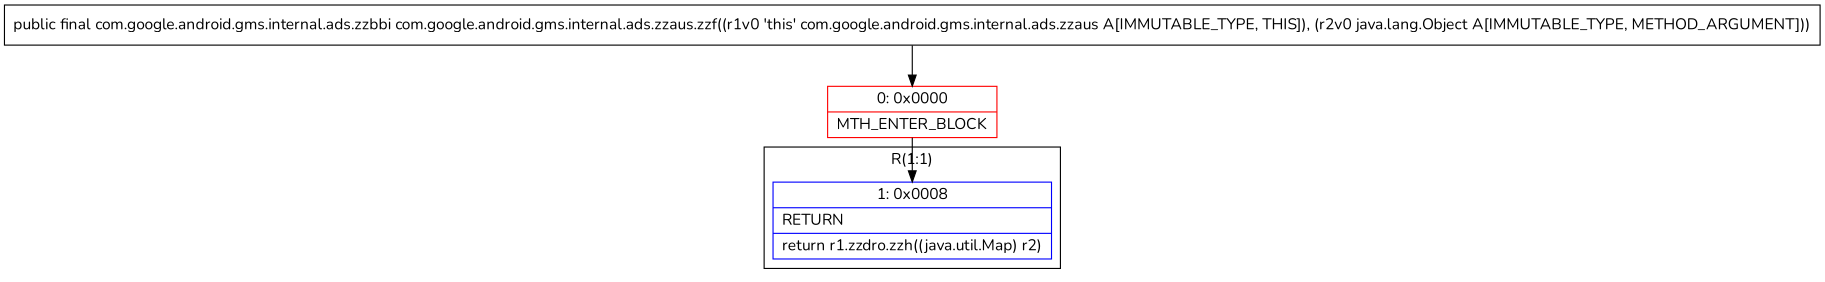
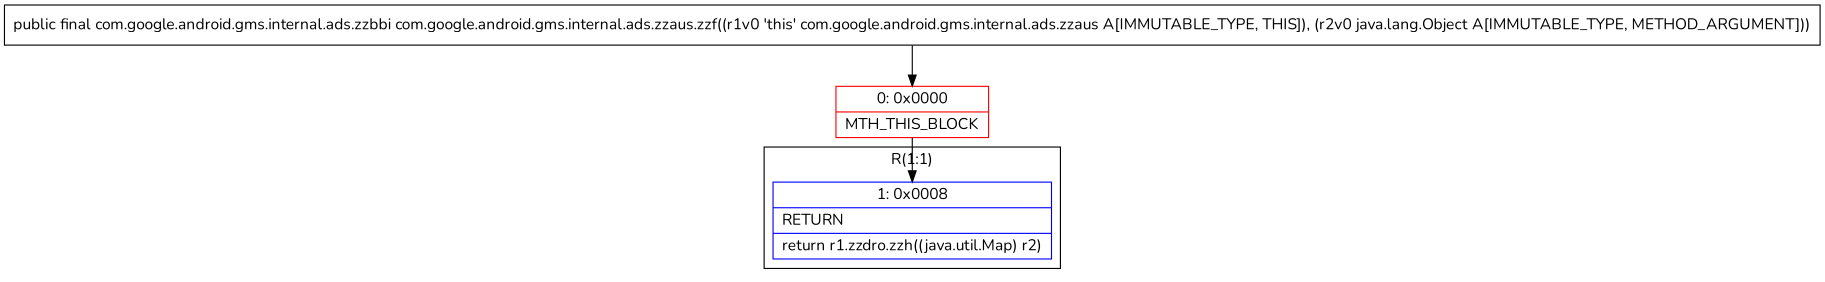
node "0: 0x0000": text "MTH_ENTER_BLOCK" -> "MTH_THIS_BLOCK"
